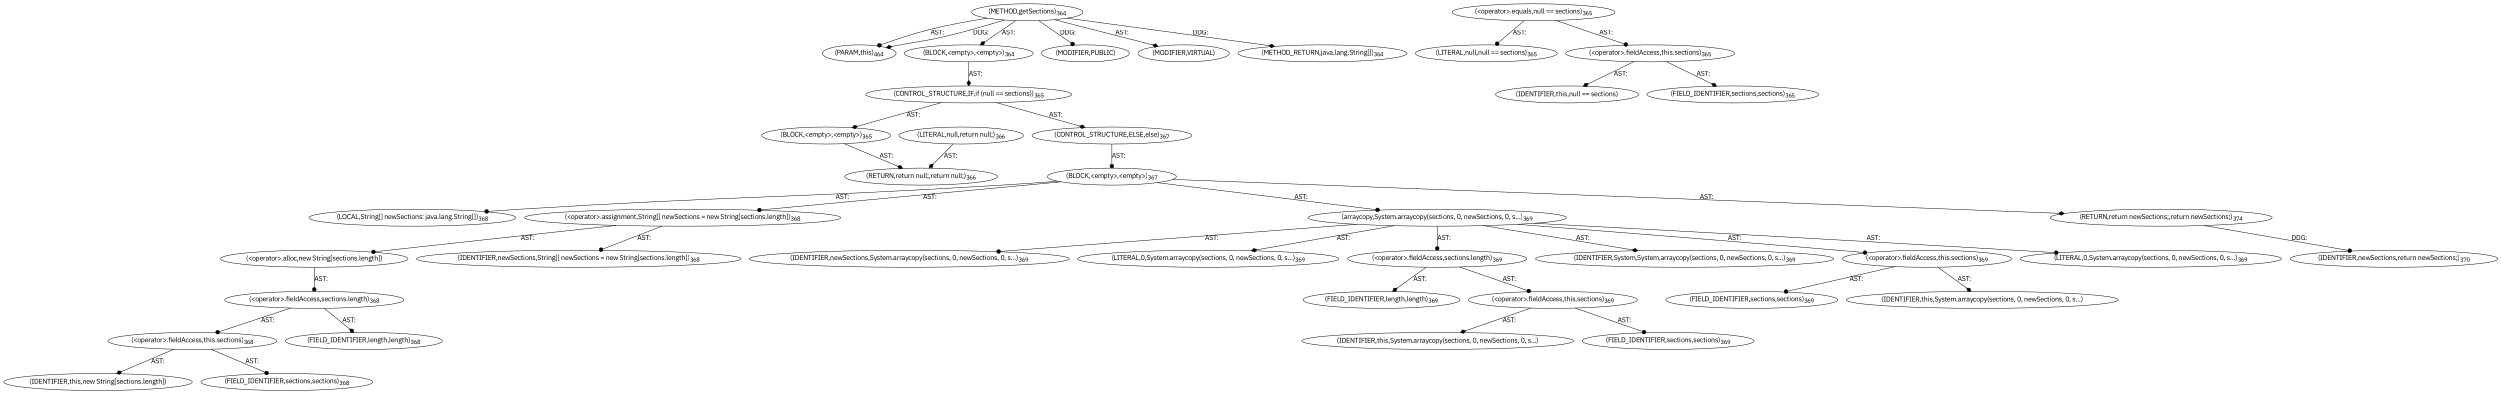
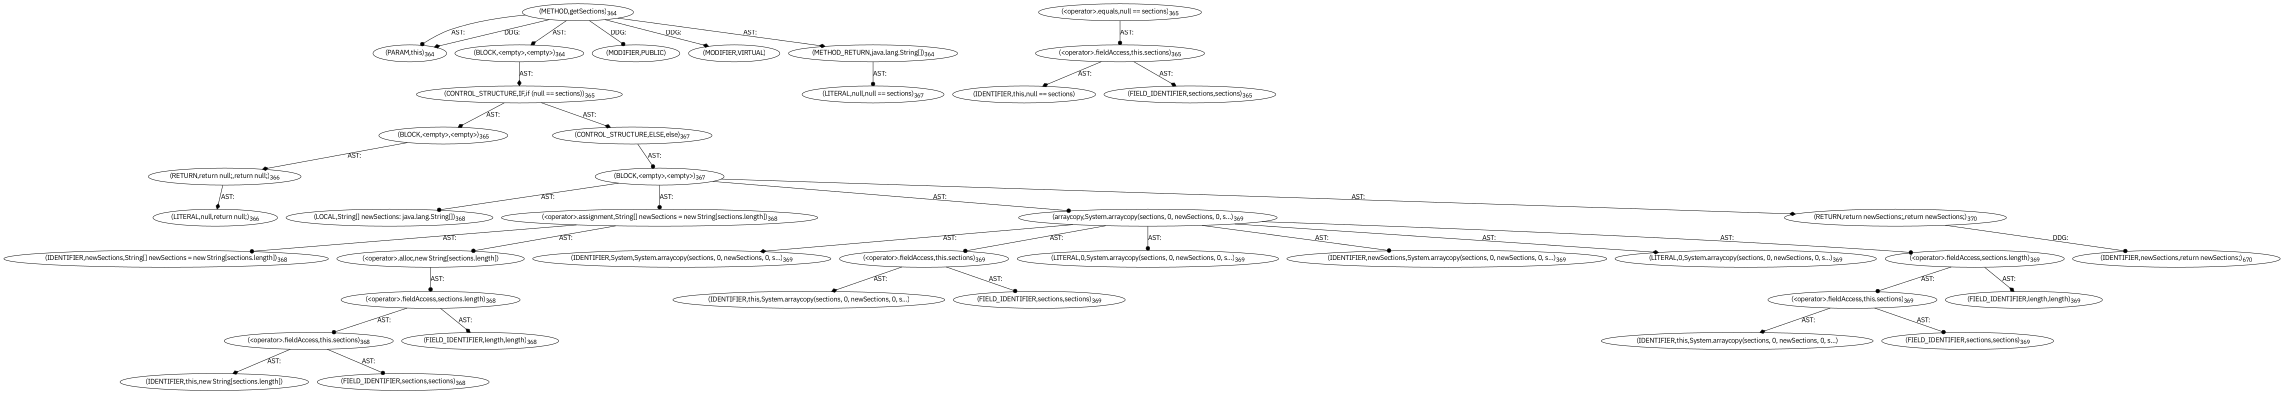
edge "(<operator>.equals,null == sections)" -> "(LITERAL,null,null == sections)": now "(METHOD_RETURN,java.lang.String[])" -> "(LITERAL,null,null == sections)"
edge "(METHOD,getSections)" -> "(MODIFIER,VIRTUAL)": label "AST: " -> "DDG: "
edge "(METHOD,getSections)" -> "(METHOD_RETURN,java.lang.String[])": label "DDG: " -> "AST: "
node "(PARAM,this)": text "464" -> "364"
node "(LITERAL,null,null == sections)": text "365" -> "367"
edge "(LITERAL,null,return null;)" -> "(RETURN,return null;,return null;)": reversed
node "(RETURN,return newSections;,return newSections;)": text "374" -> "370"
node "(IDENTIFIER,newSections,return newSections;)": text "370" -> "670"
